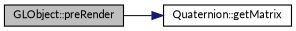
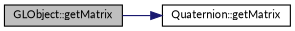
node "GLObject::preRender": label "GLObject::preRender" -> "GLObject::getMatrix"
